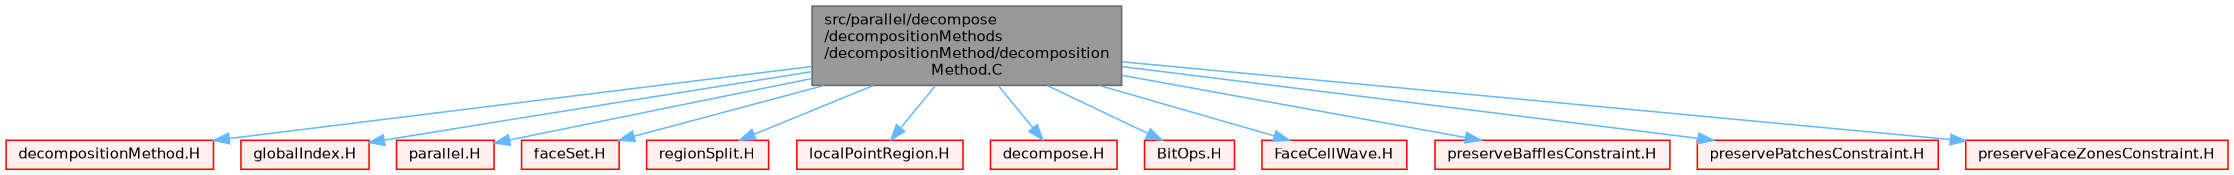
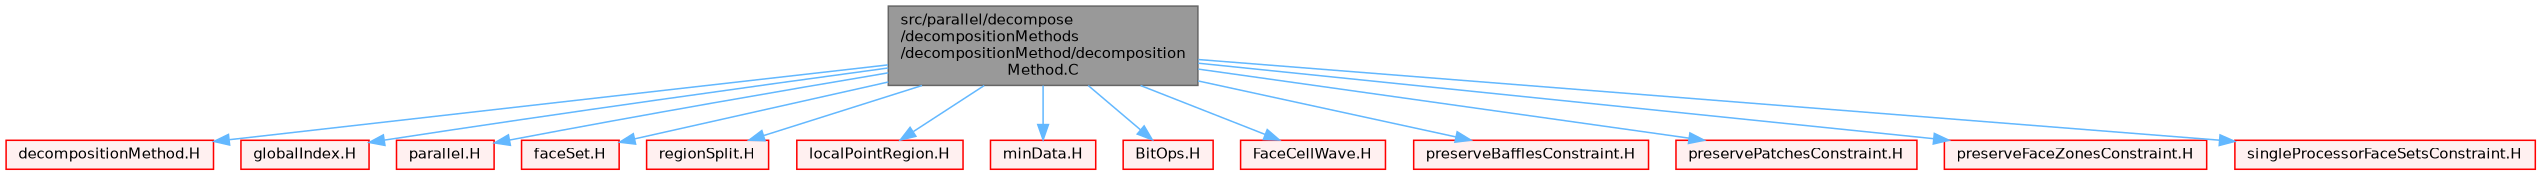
node "decompose.H": label "decompose.H" -> "minData.H"
node "singleProcessorFaceSetsConstraint.H": added
